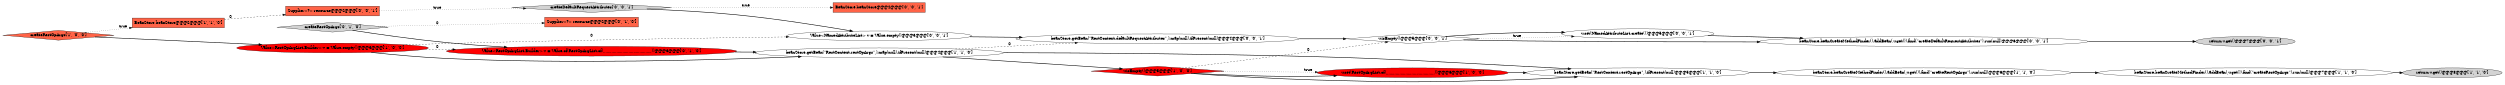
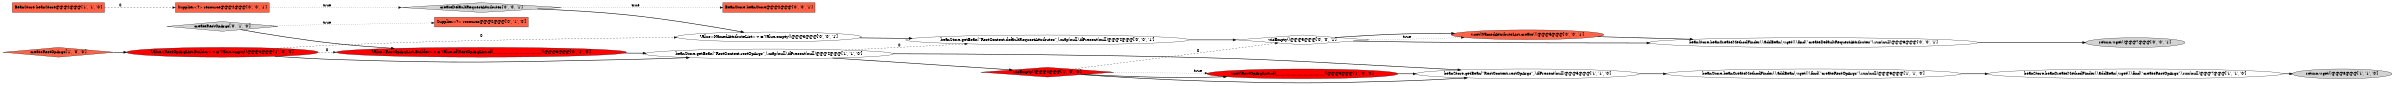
edge "createRestOpArgs['0', '1', '0']" -> "Supplier<?> resource@@@2@@@['0', '1', '0']": label "0" -> "true"
edge "createRestOpArgs['1', '0', '0']" -> "BeanStore beanStore@@@2@@@['1', '1', '0']": removed, label "true"
node "v.set(NamedAttributeList.create())@@@5@@@['0', '0', '1']": fillcolor white -> tomato
